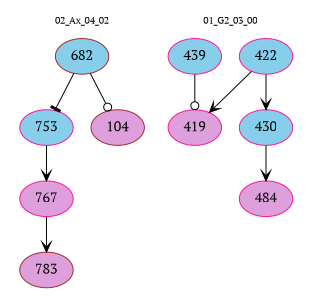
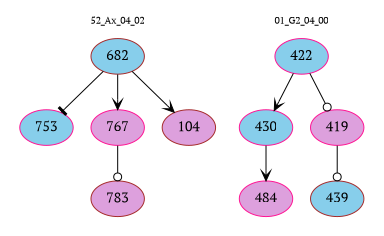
cluster "02_Ax_04_02": label "02_Ax_04_02" -> "52_Ax_04_02"
cluster "01_G2_03_00": label "01_G2_03_00" -> "01_G2_04_00"
node "439": color deeppink -> brown
edge "682" -> "104": arrowhead odot -> vee
edge "439" -> "419": reversed
edge "422" -> "419": arrowhead vee -> odot
edge "753" -> "767": now "682" -> "767"
edge "767" -> "783": arrowhead vee -> odot
